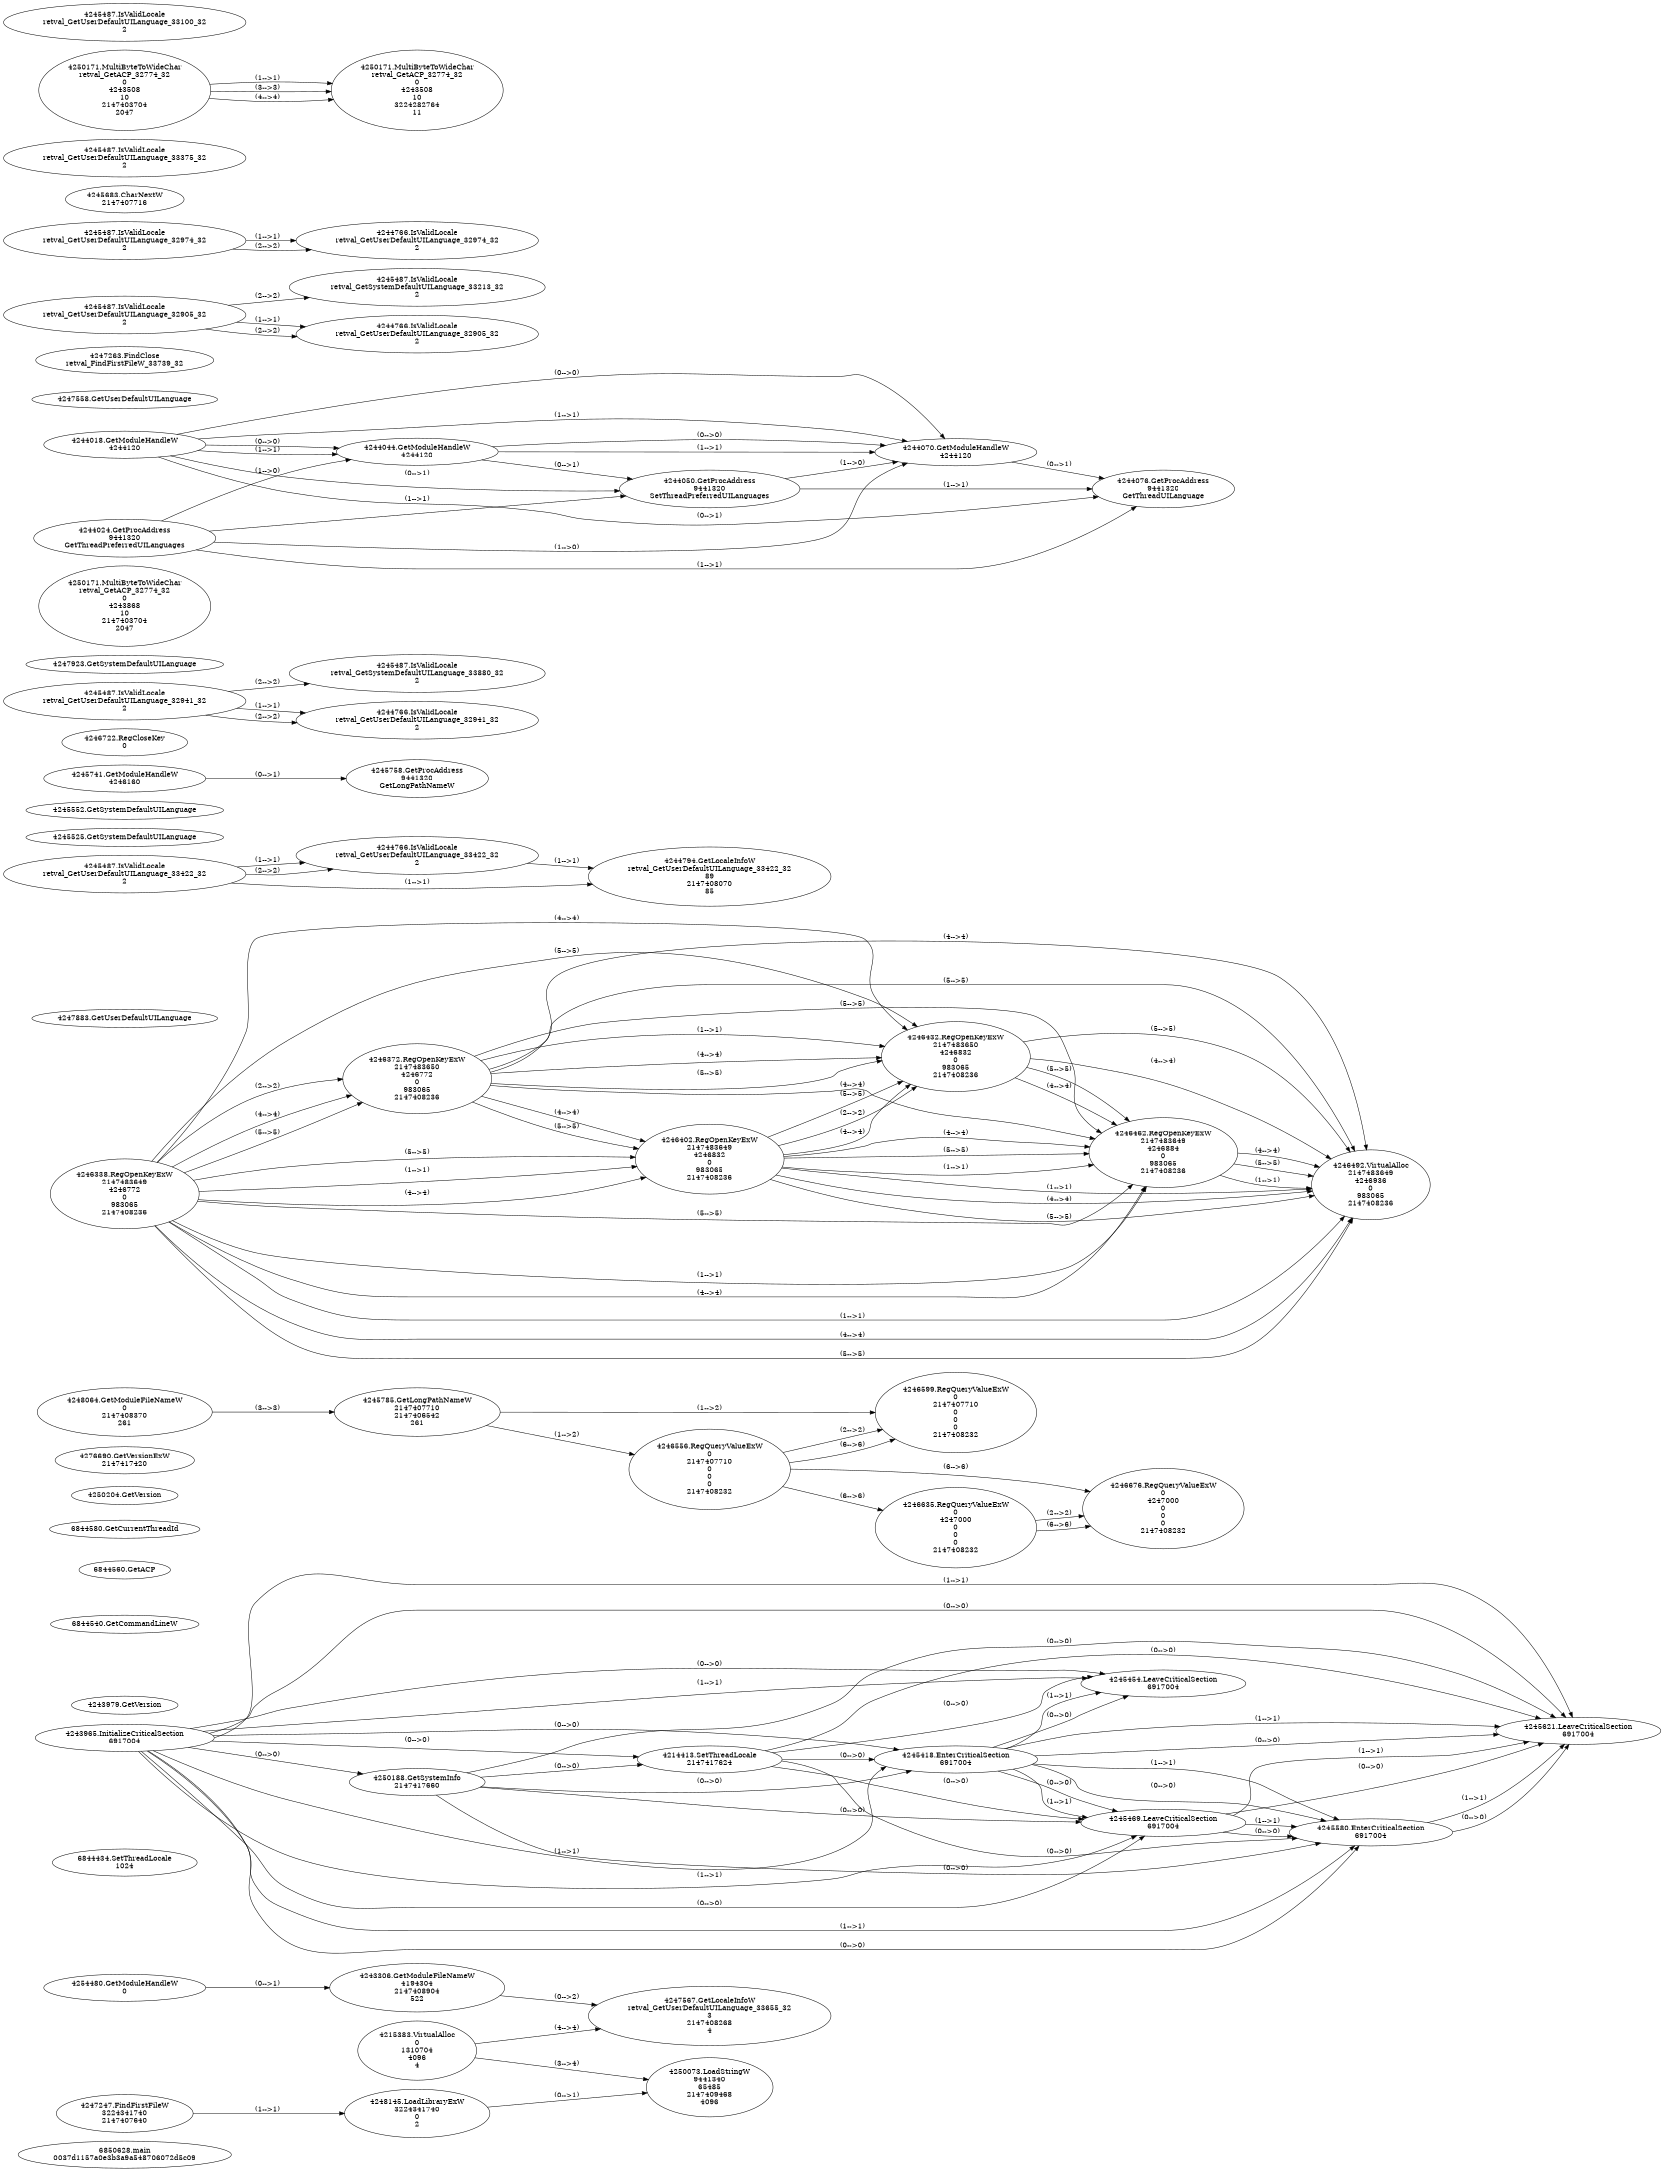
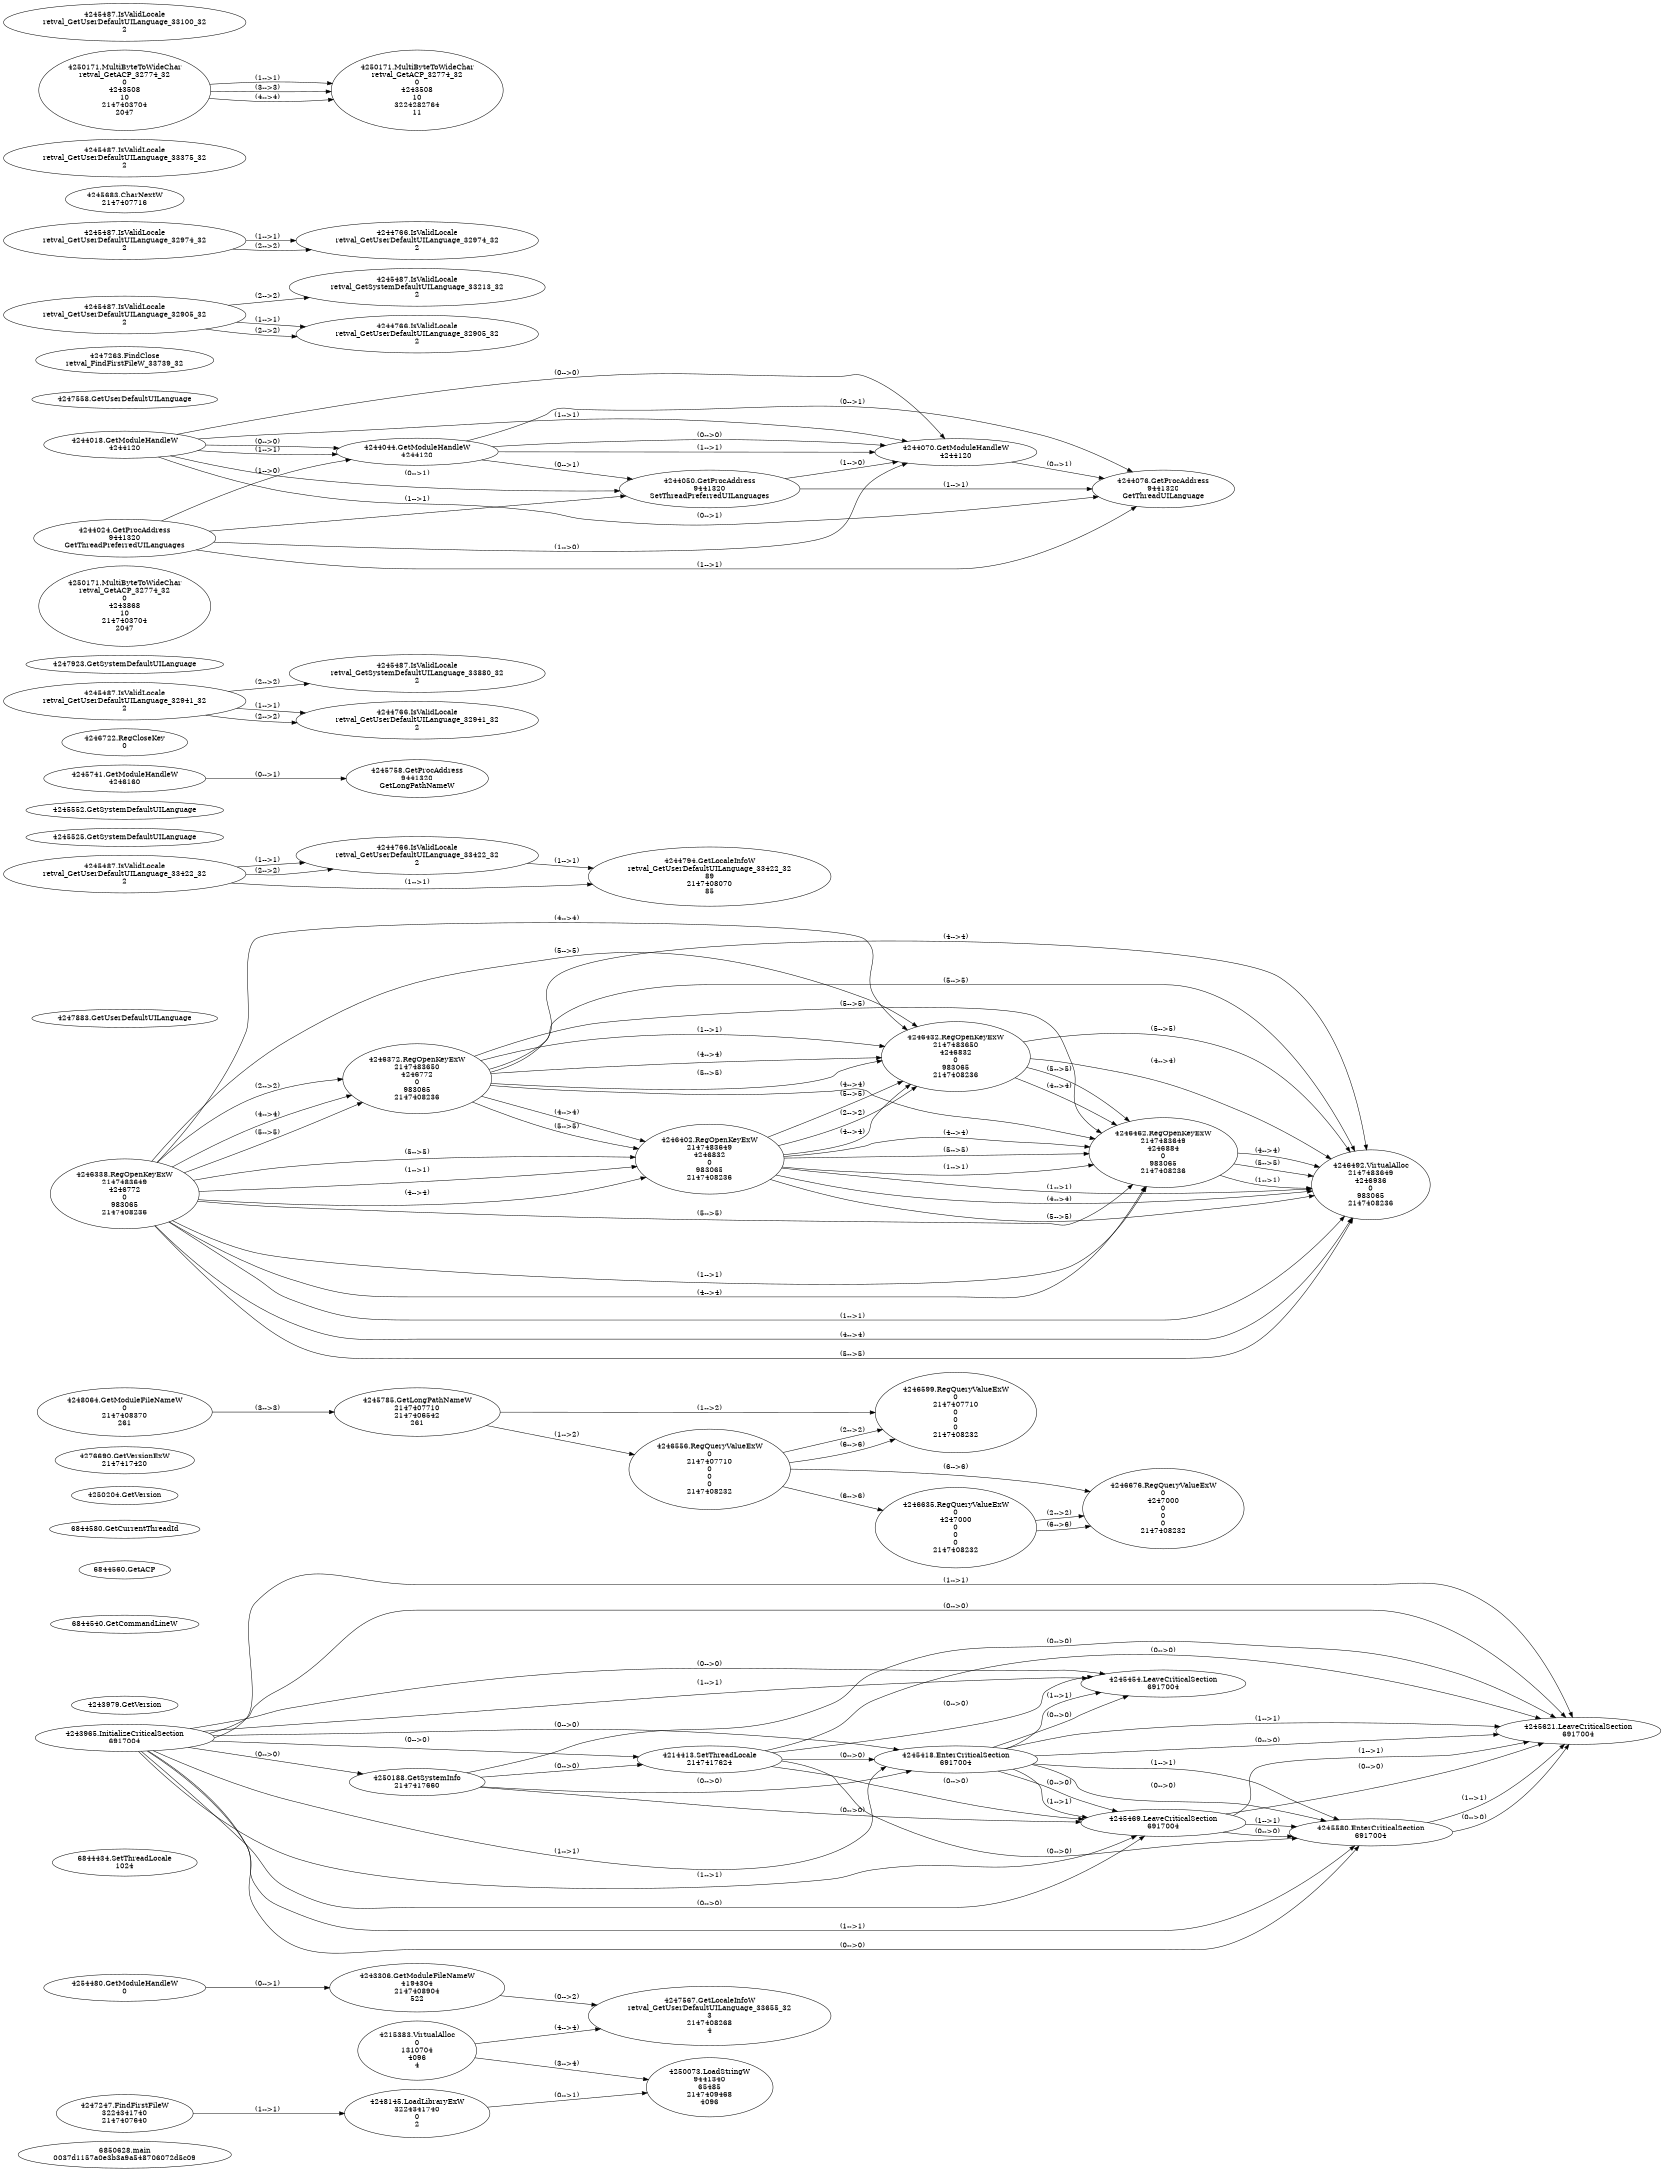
edge "4244044.GetModuleHandleW 4244120" -> "4244076.GetProcAddress 9441320 GetThreadUILanguage": added, label "(0-->1)"
edge "4250188.GetSystemInfo 2147417660" -> "4245580.EnterCriticalSection 6917004": removed, label "(0-->0)"
